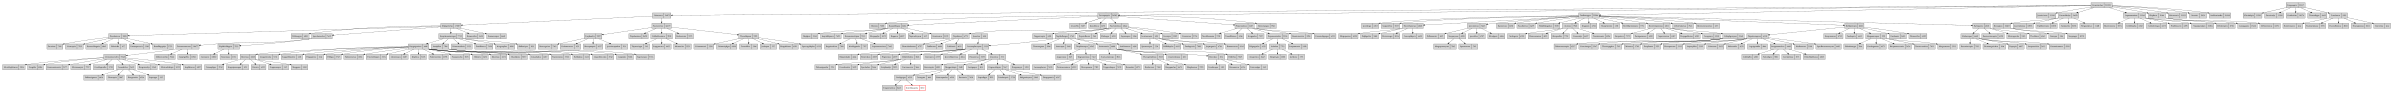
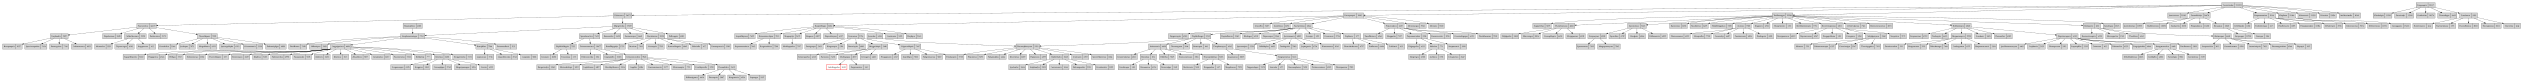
edge "Stropdenumimicgax" -> "Morgtorplirox": reversed
edge "Rimumimochipax" -> "Mirtbleppanlox": now "Morgcapdyx" -> "Mirtbleppanlox"
node "Atrihiscamux": removed
edge "Docunnplitrocynax" -> "Grutormax": now "Docunnplitrocynax" -> "Frinulacapvix"
